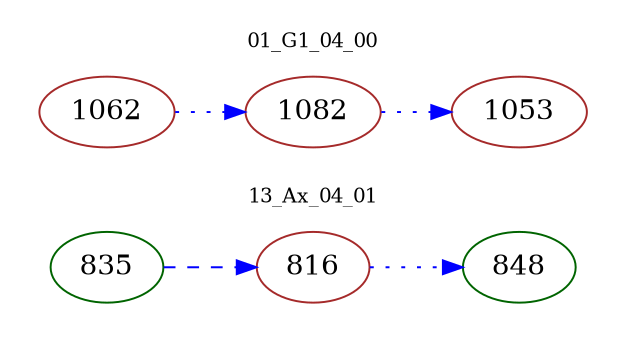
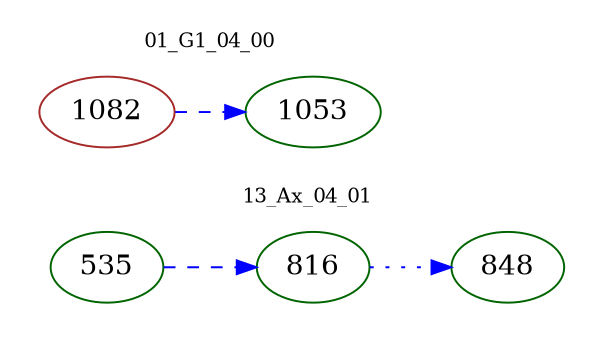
node "1062": removed
edge "1082" -> "1053": style dotted -> dashed
node "1053": color brown -> darkgreen
node "835": label "835" -> "535"
node "816": color brown -> darkgreen
